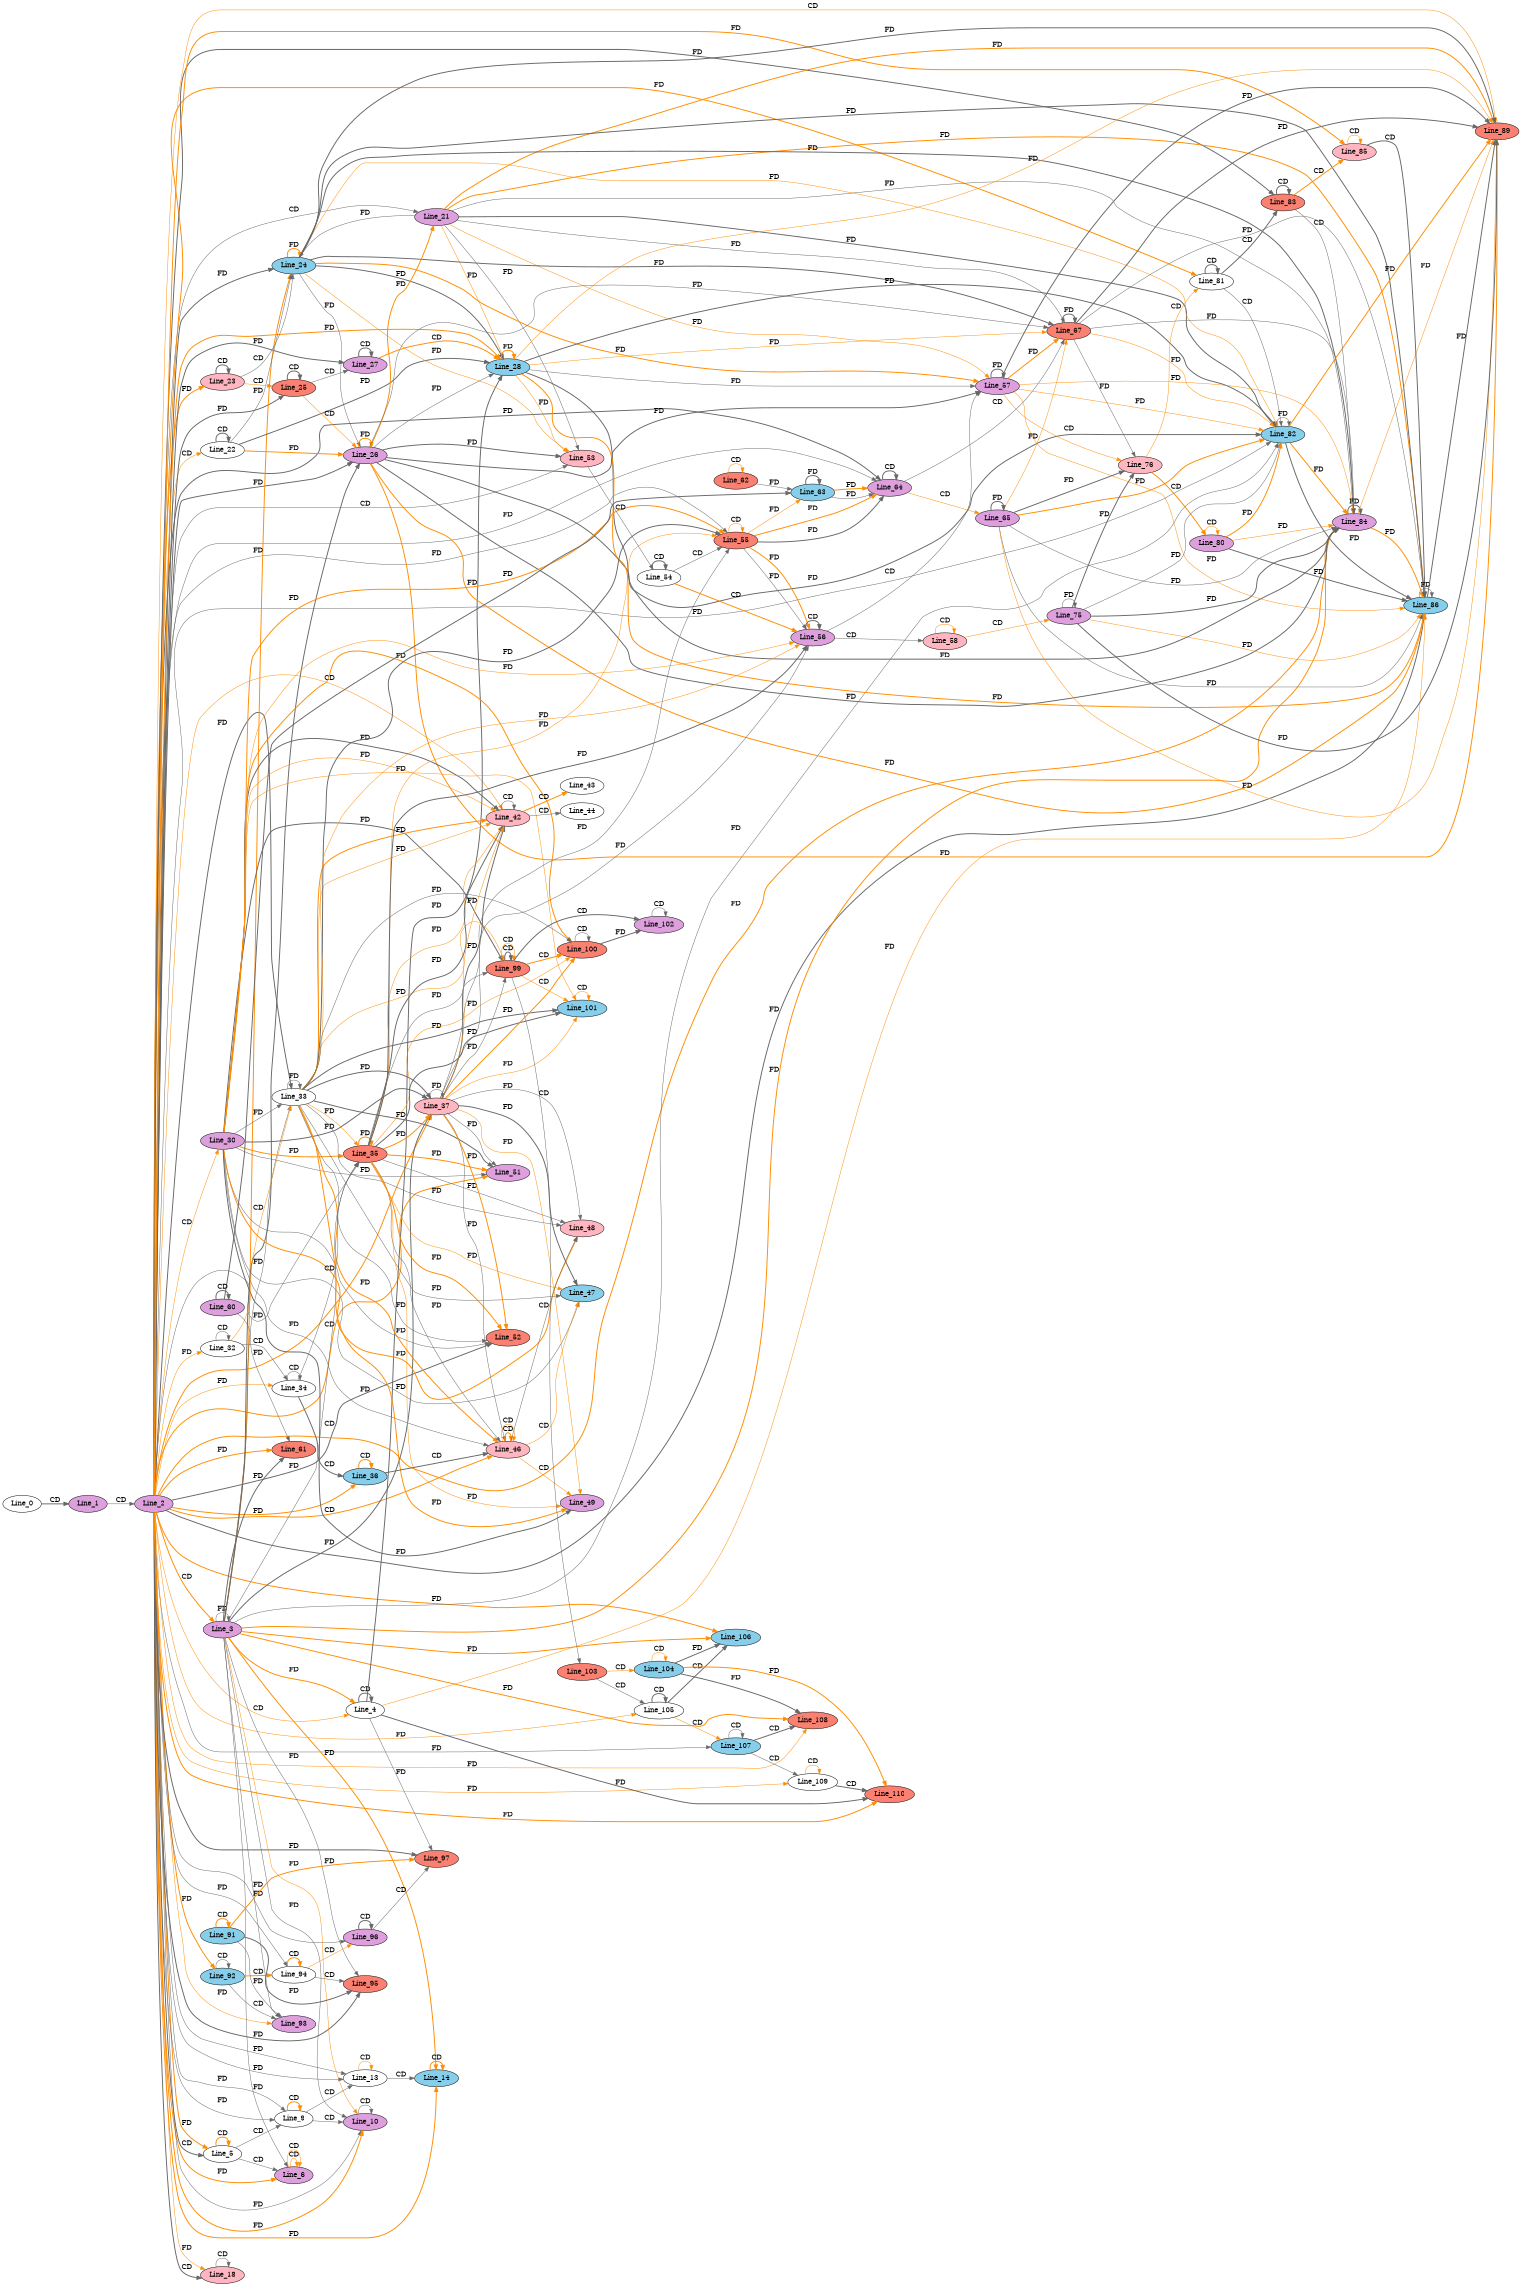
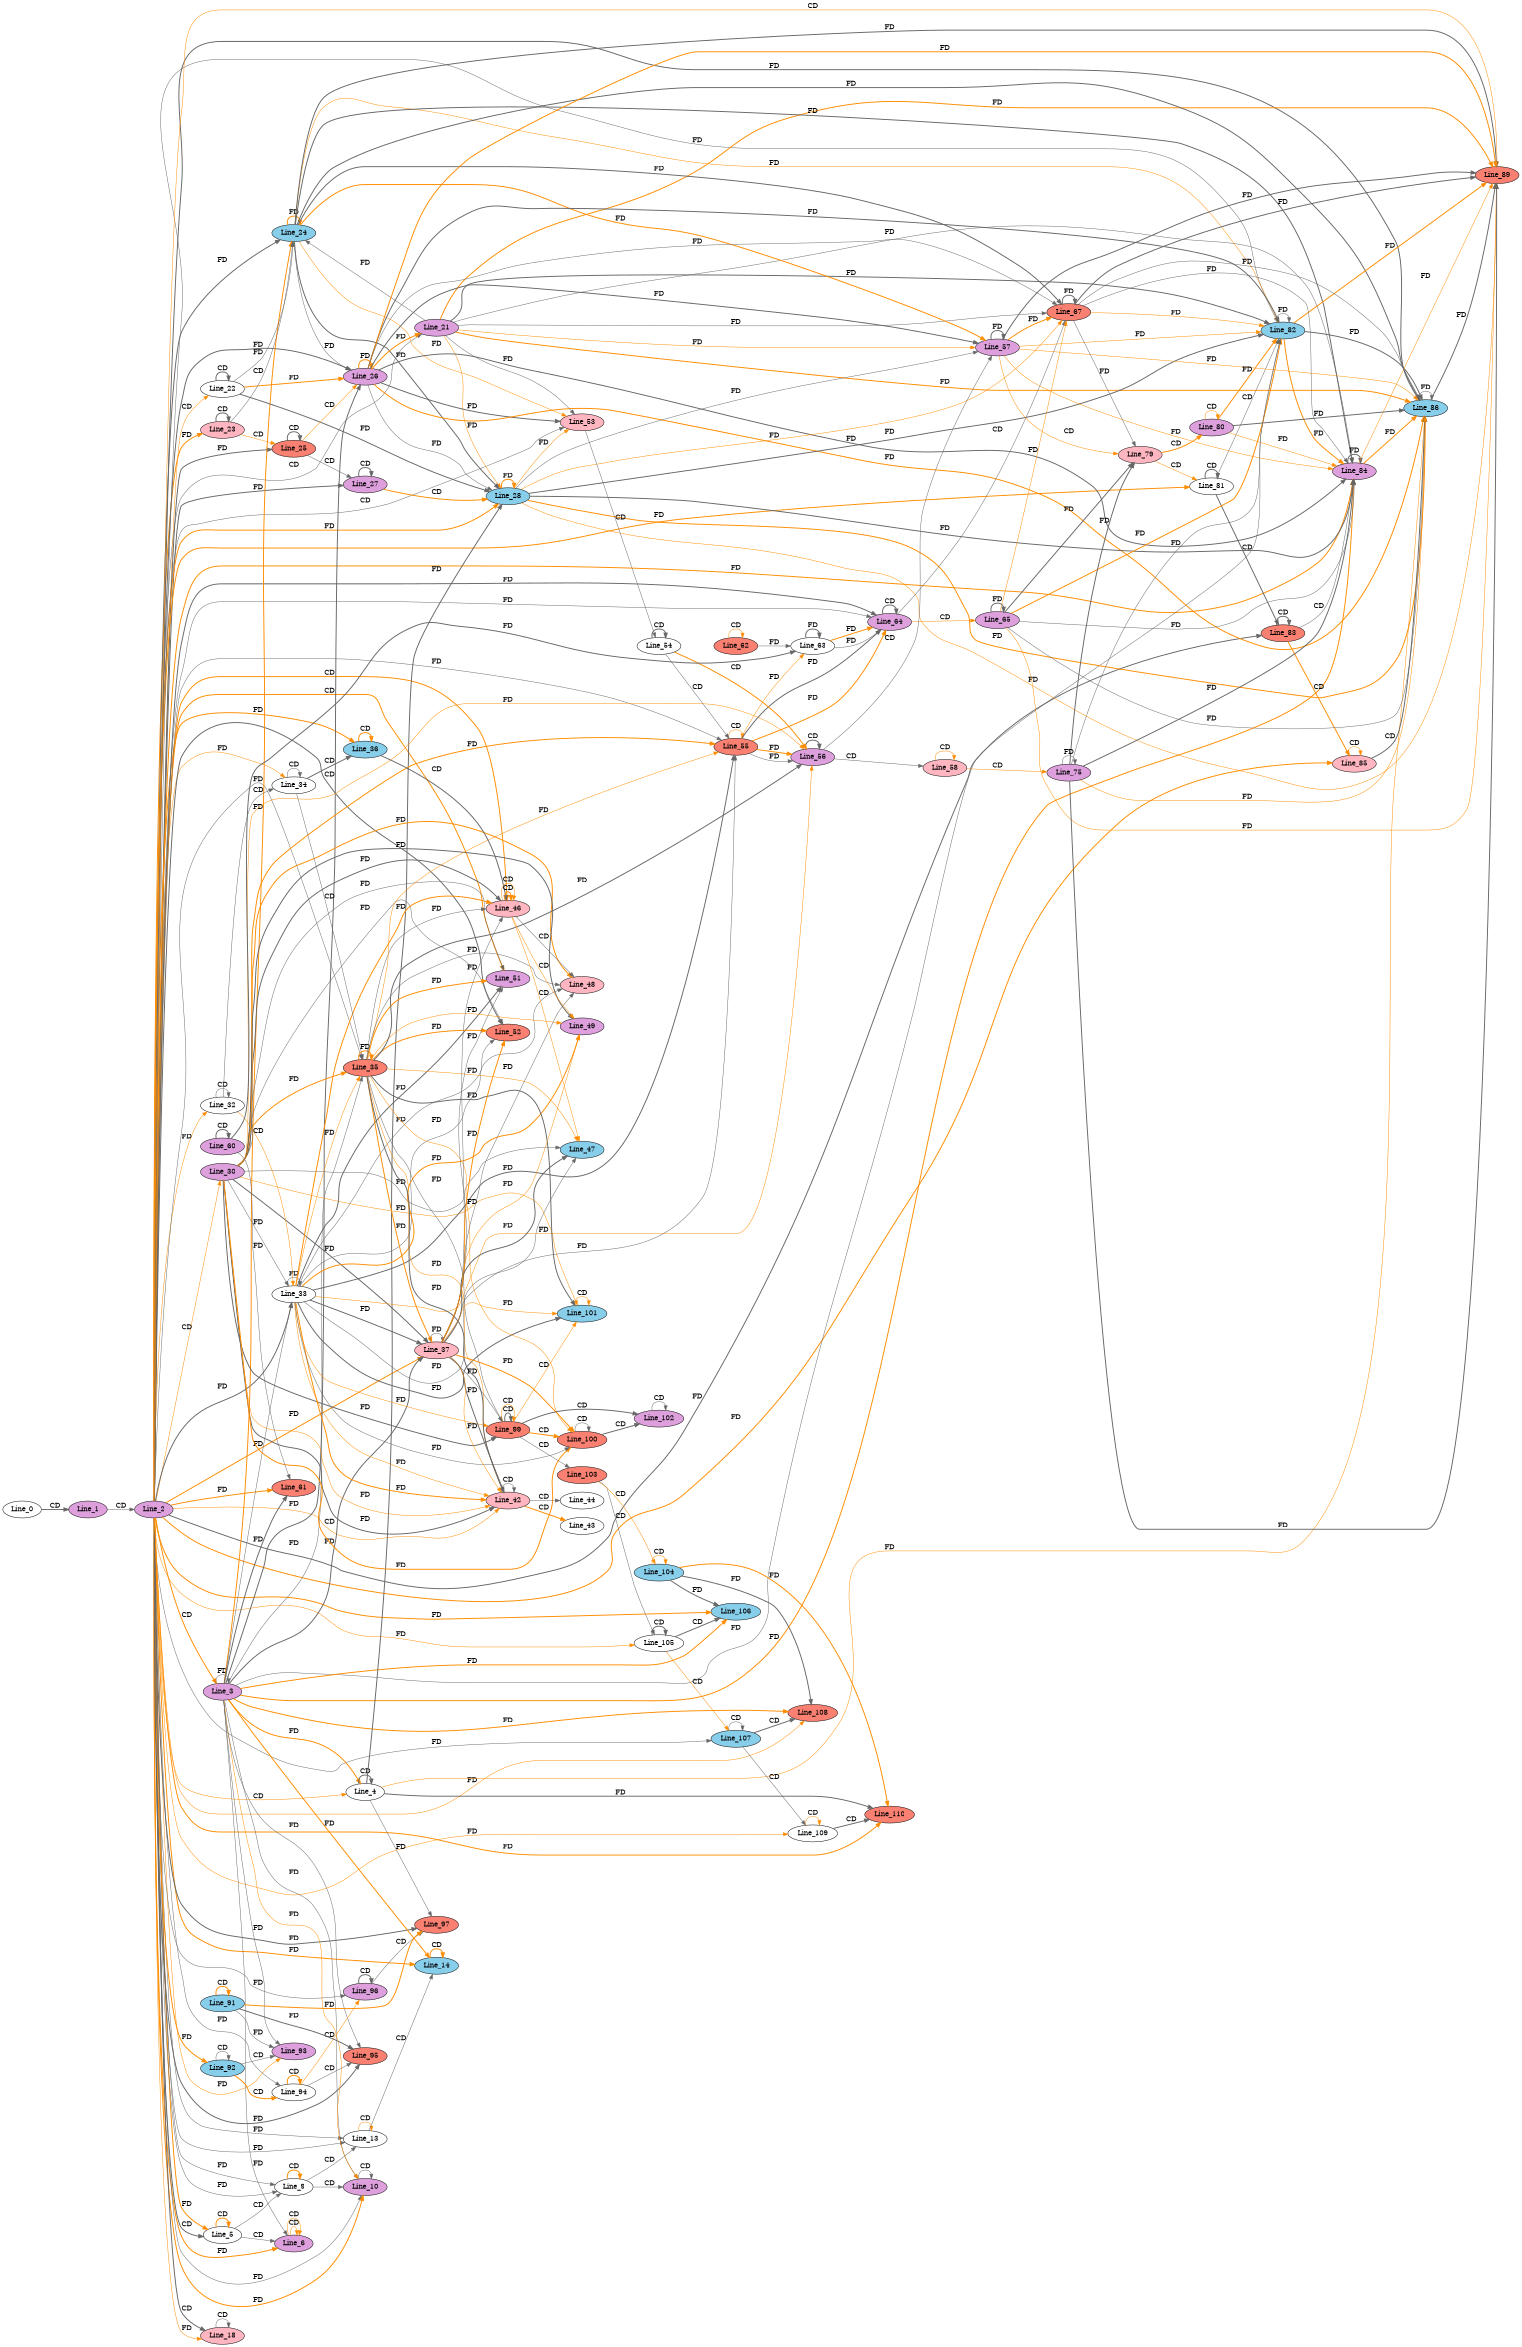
node "Line_76": label "Line_76" -> "Line_79"
node "Line_63": fillcolor skyblue -> white
edge "Line_37" -> "Line_56": removed, label "FD"
edge "Line_100" -> "Line_102": label "FD" -> "CD"
edge "Line_30" -> "Line_46": style solid -> bold
